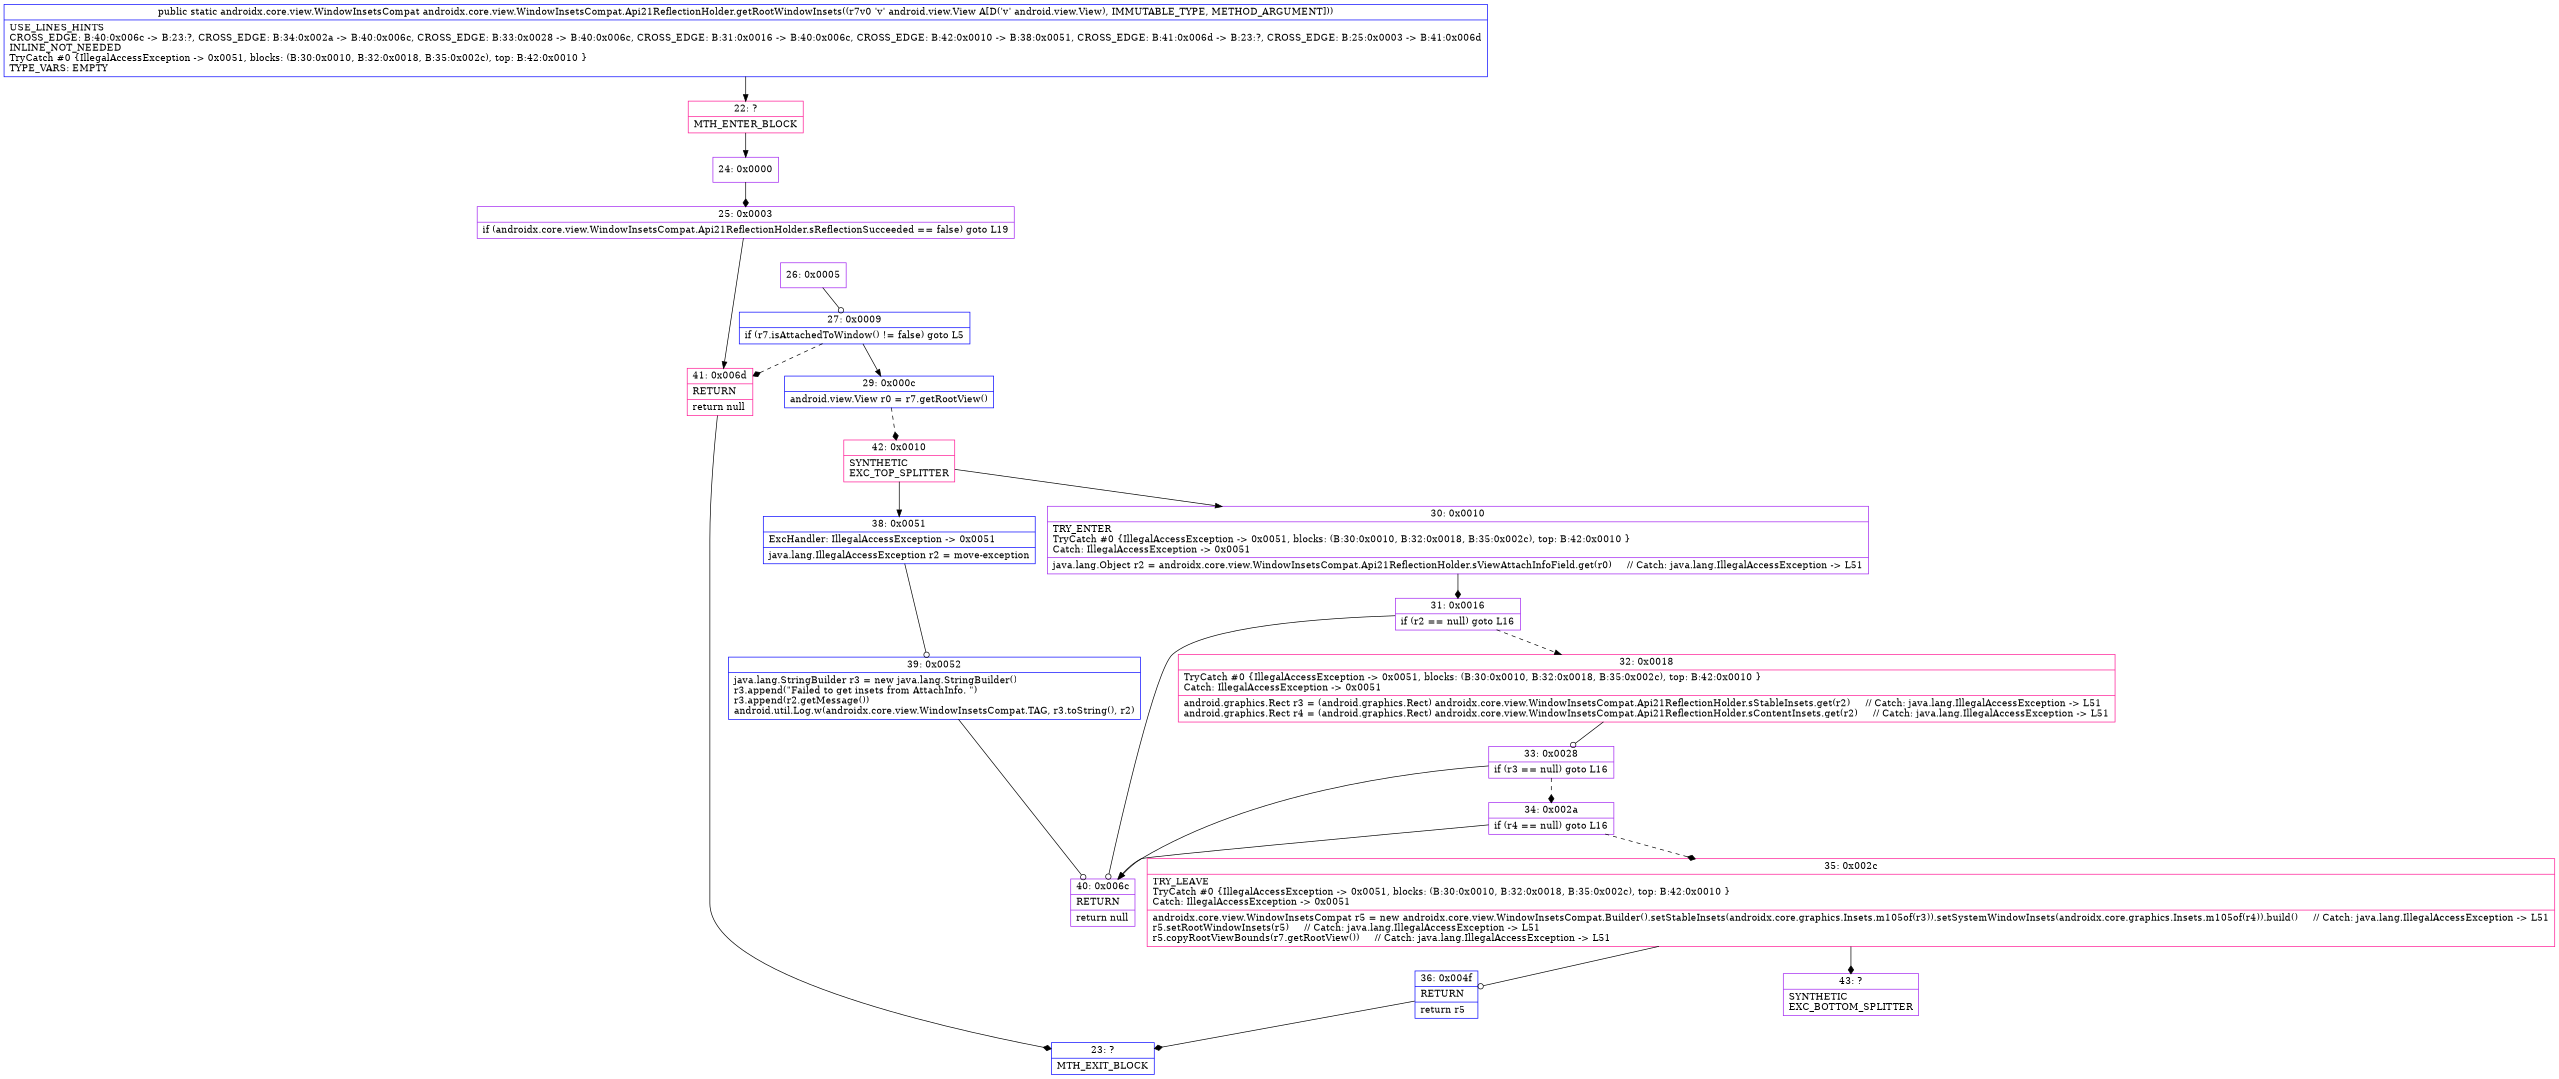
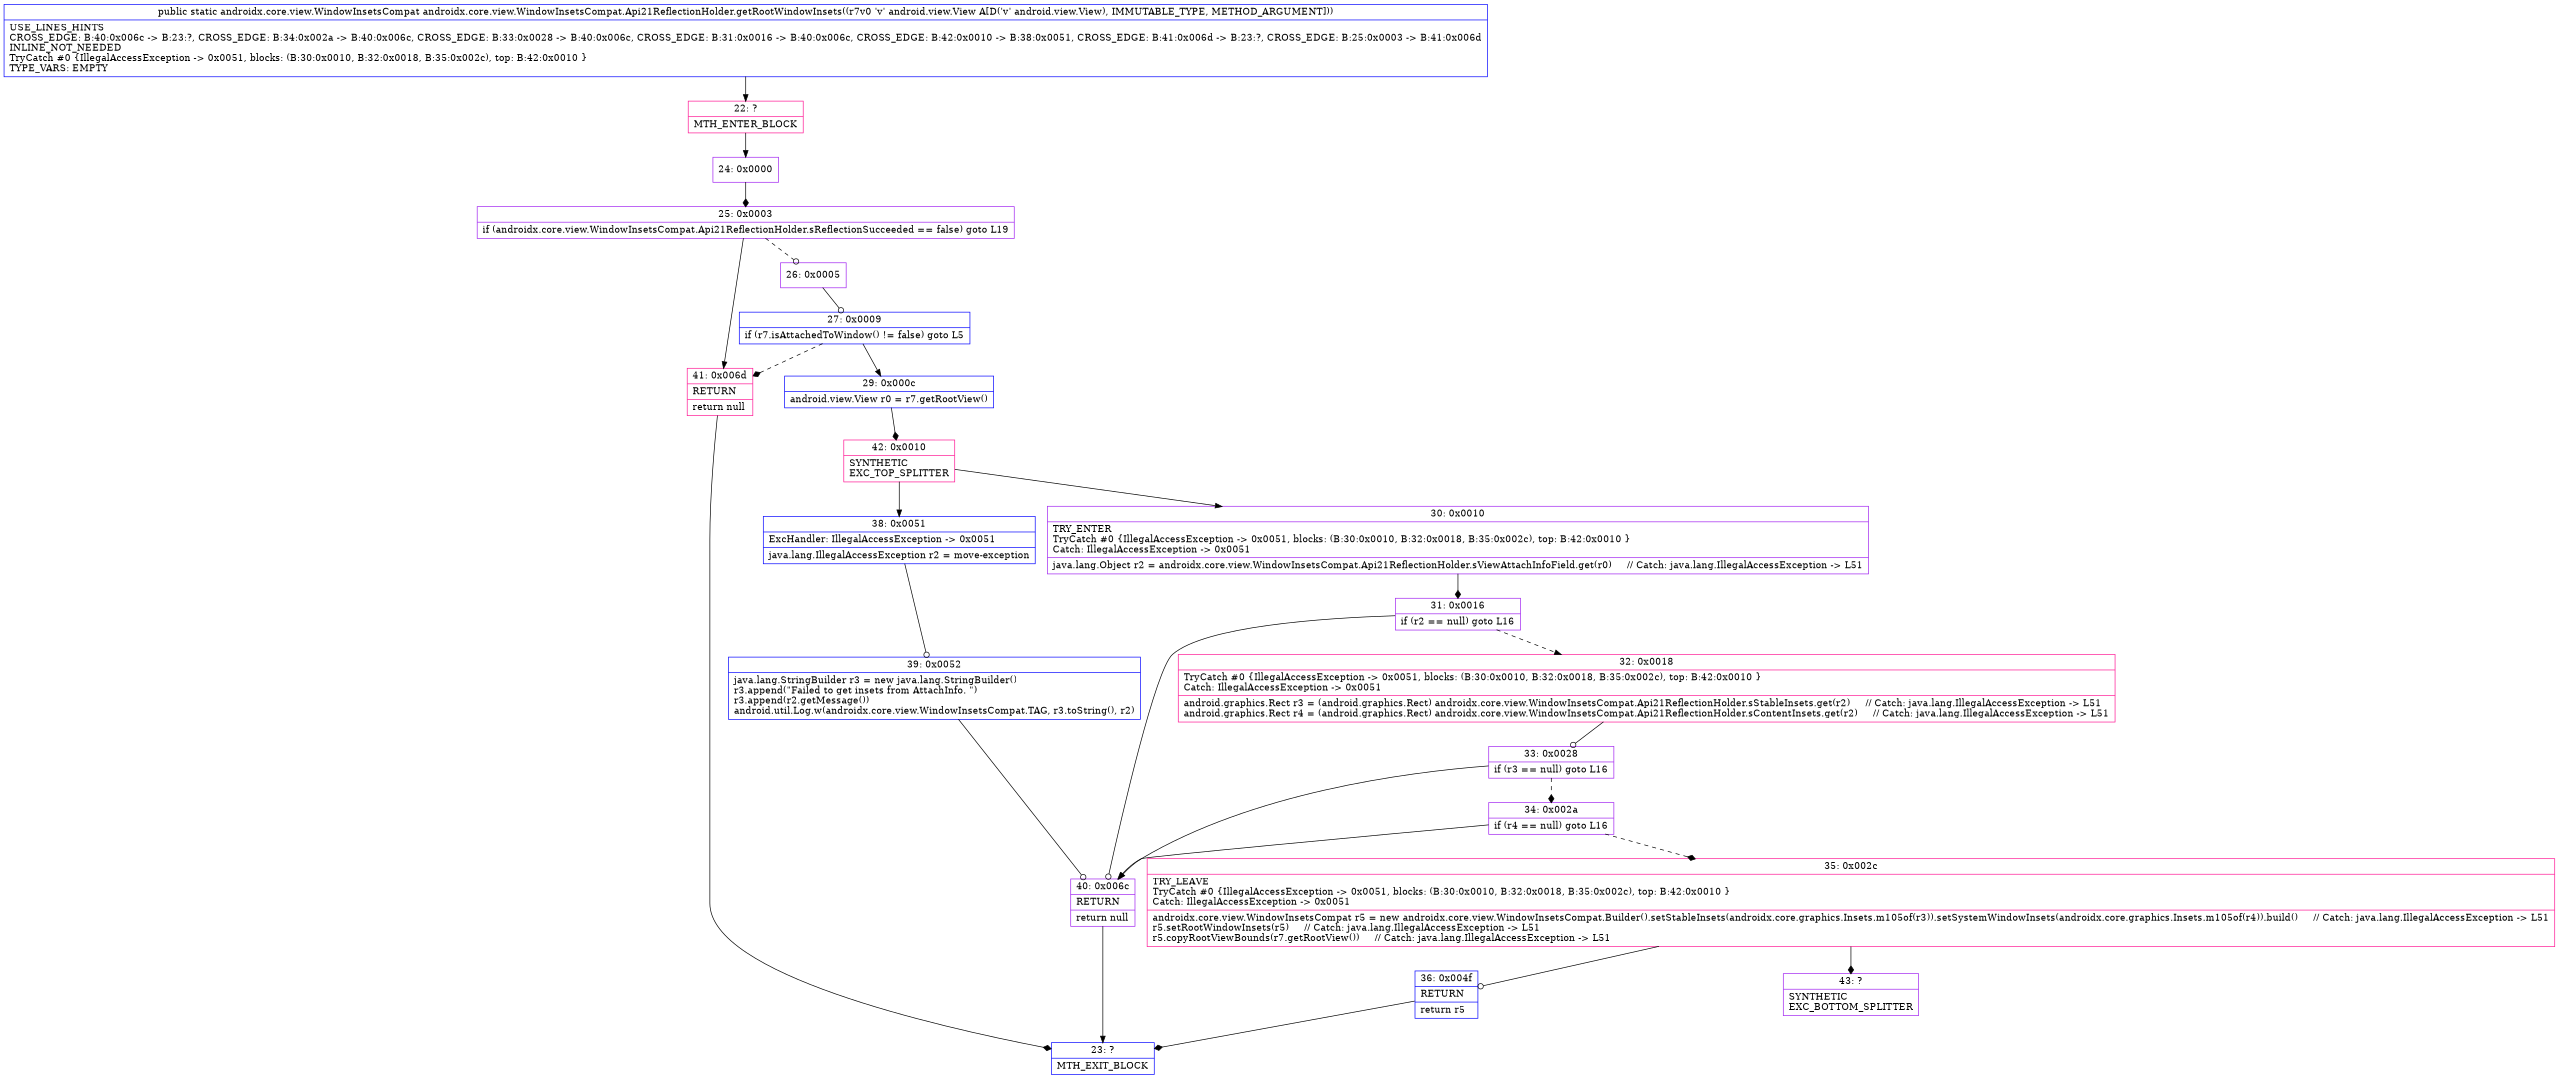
edge "25: 0x0003" -> "26: 0x0005": added
edge "29: 0x000c" -> "42: 0x0010": style dashed -> solid
edge "40: 0x006c" -> "23: ?": added
